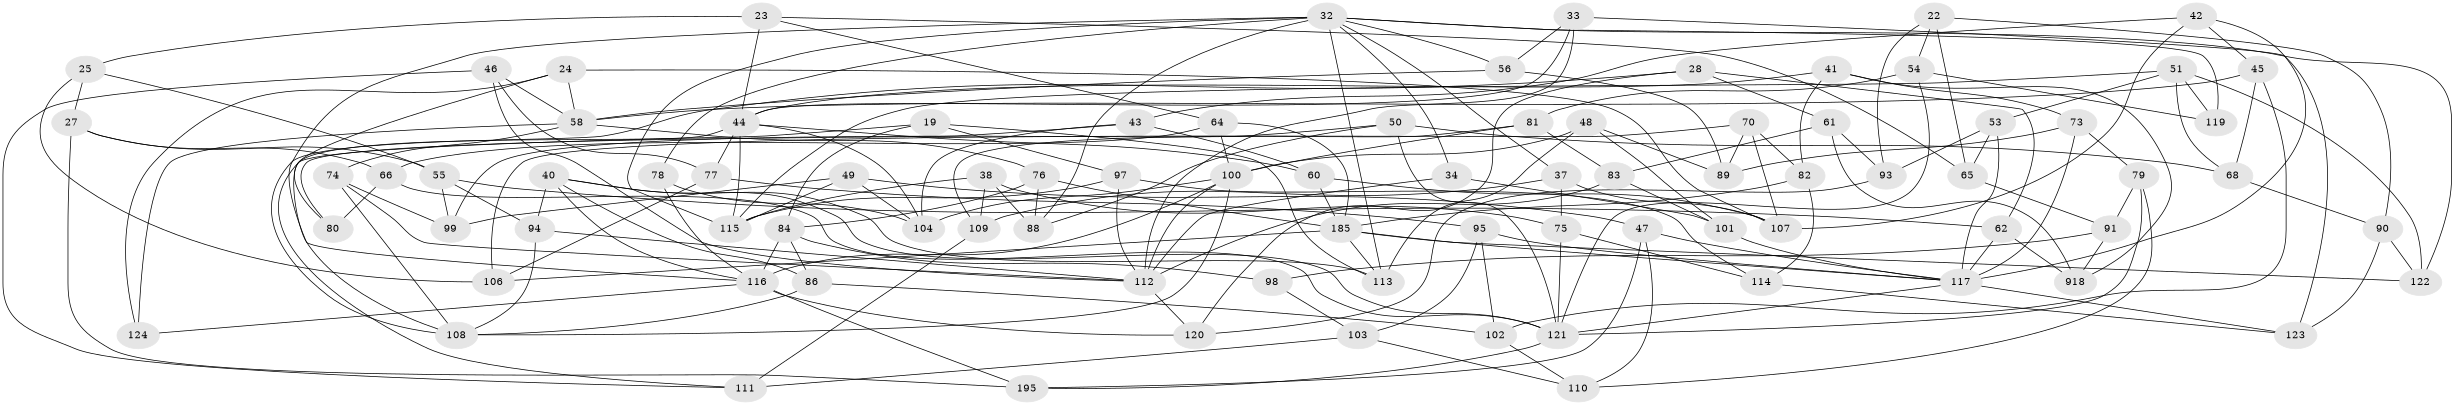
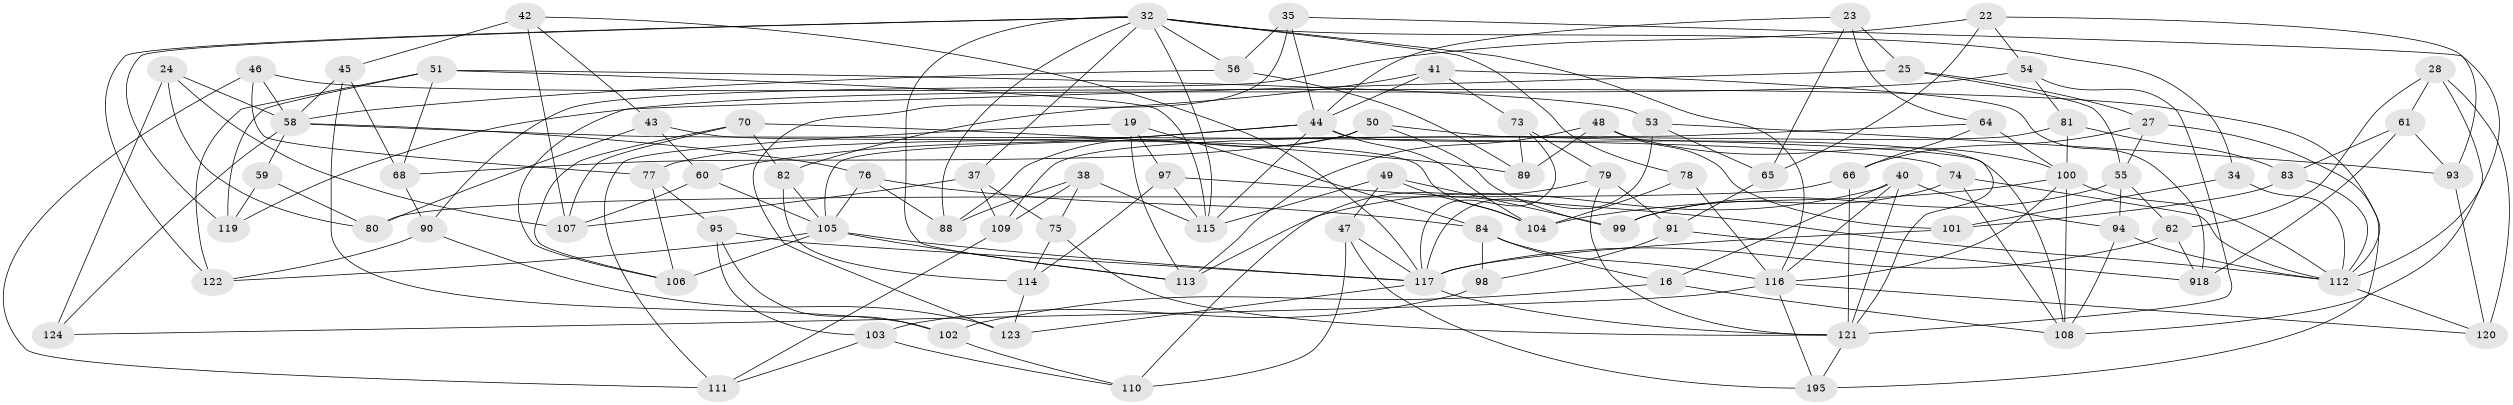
node "33": label "33" -> "35"
node "59": added
node "185": label "185" -> "105"
node "86": label "86" -> "16"
